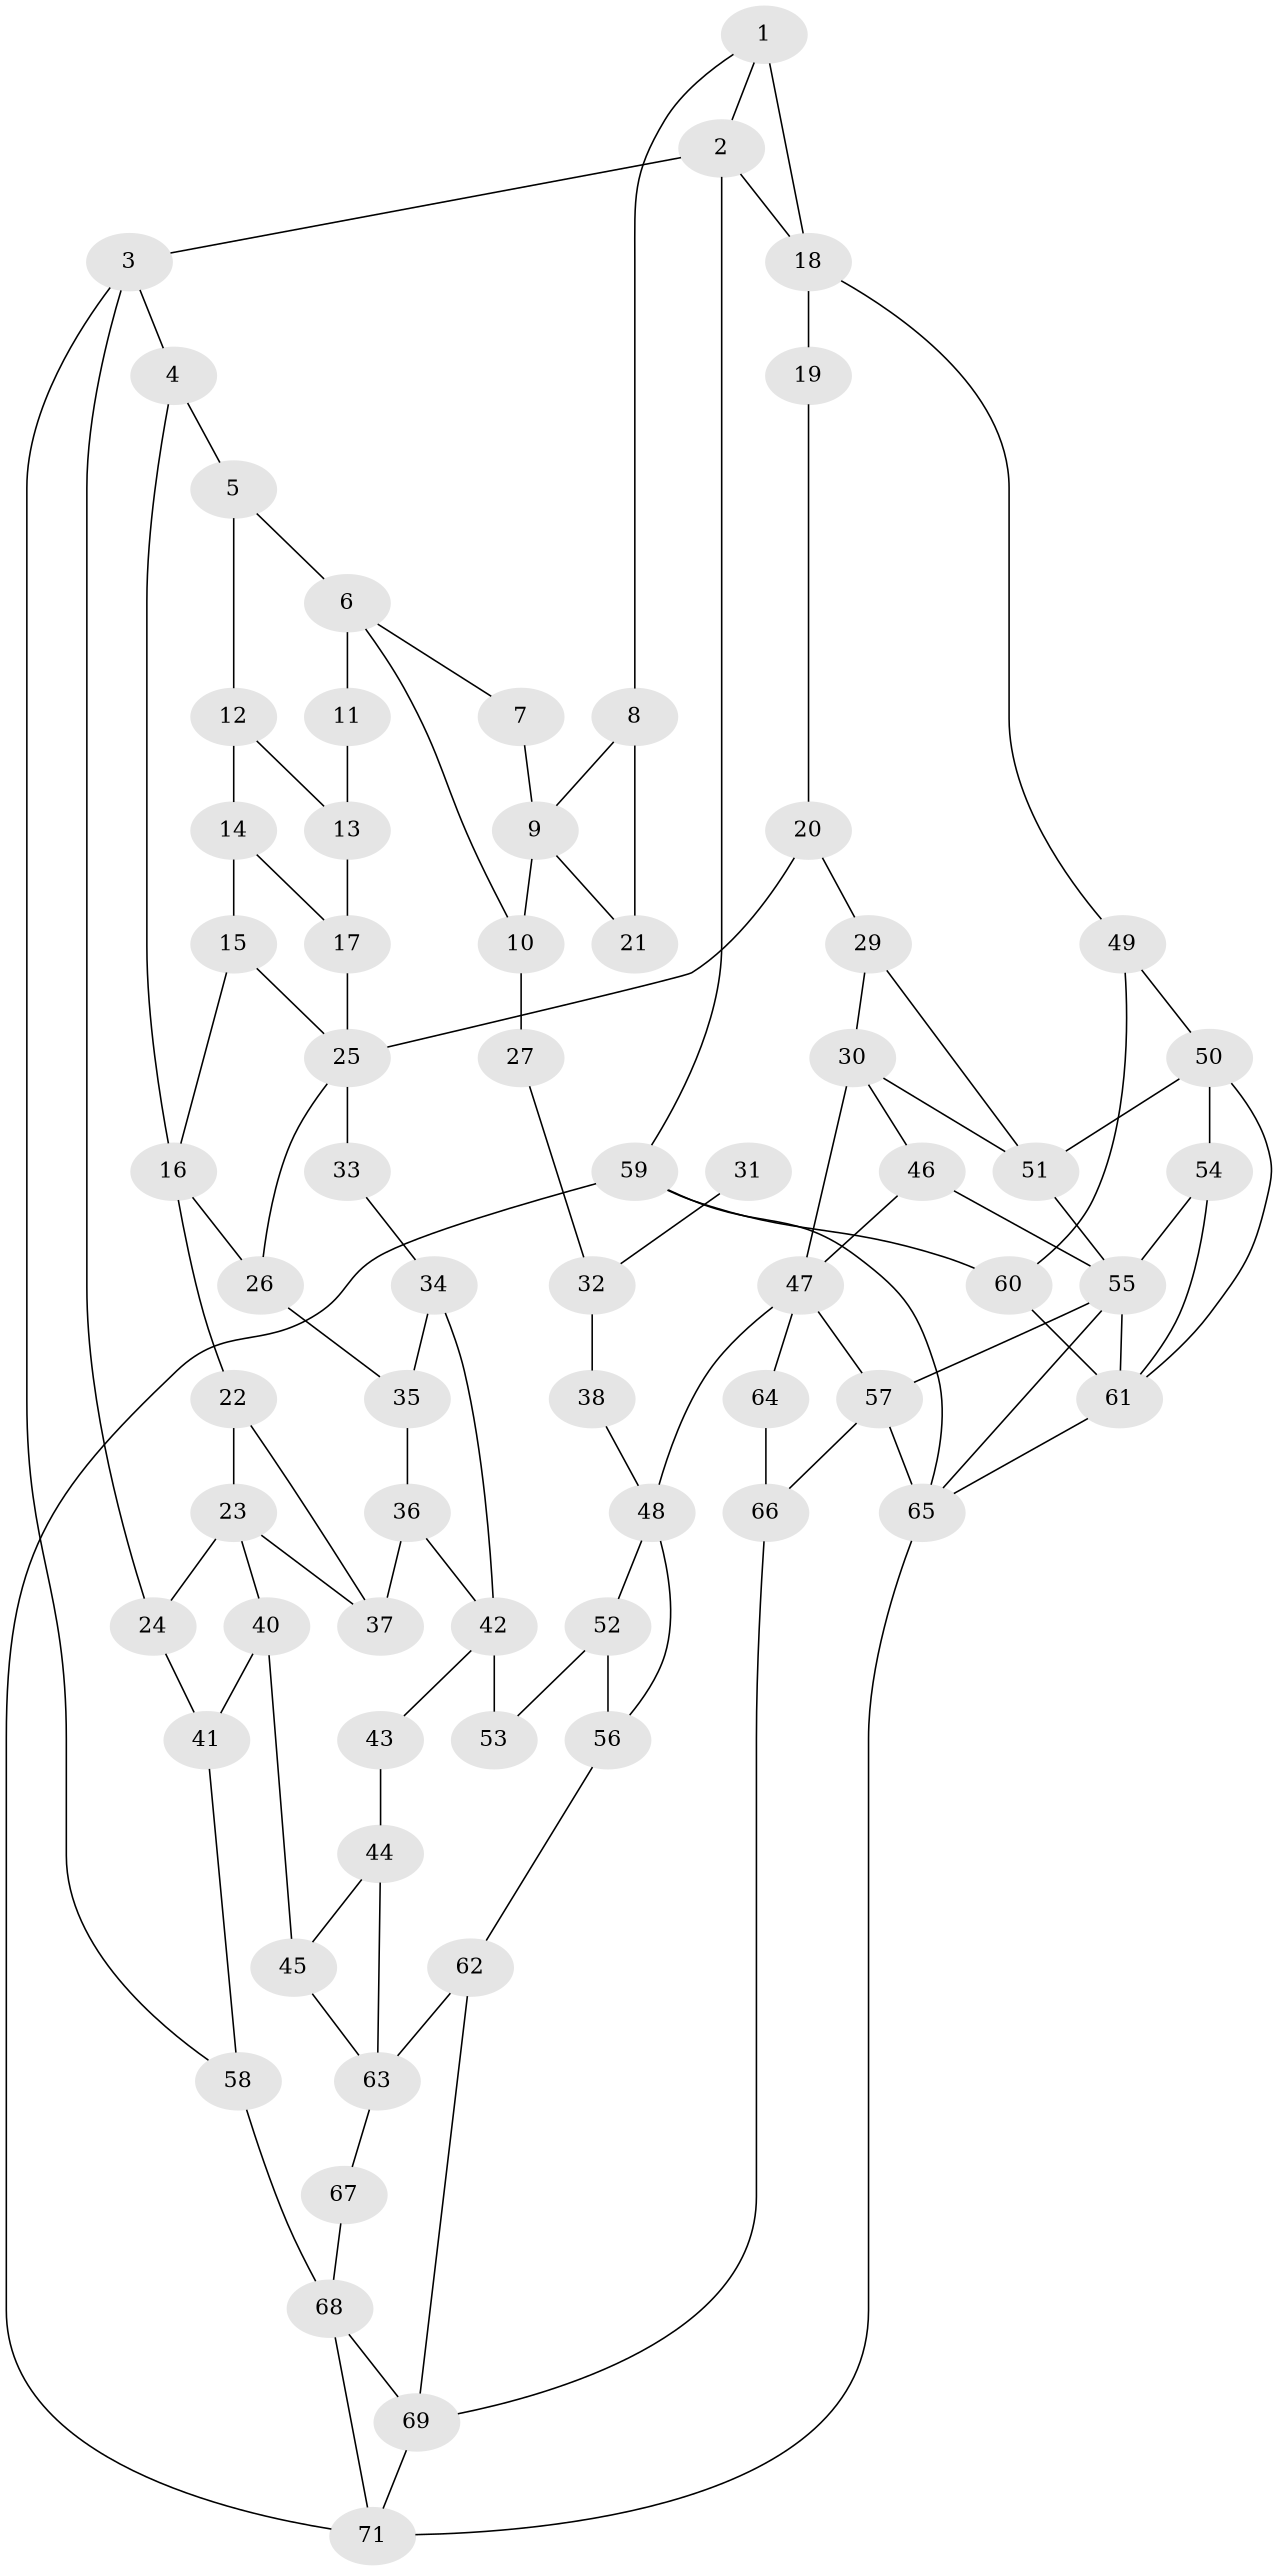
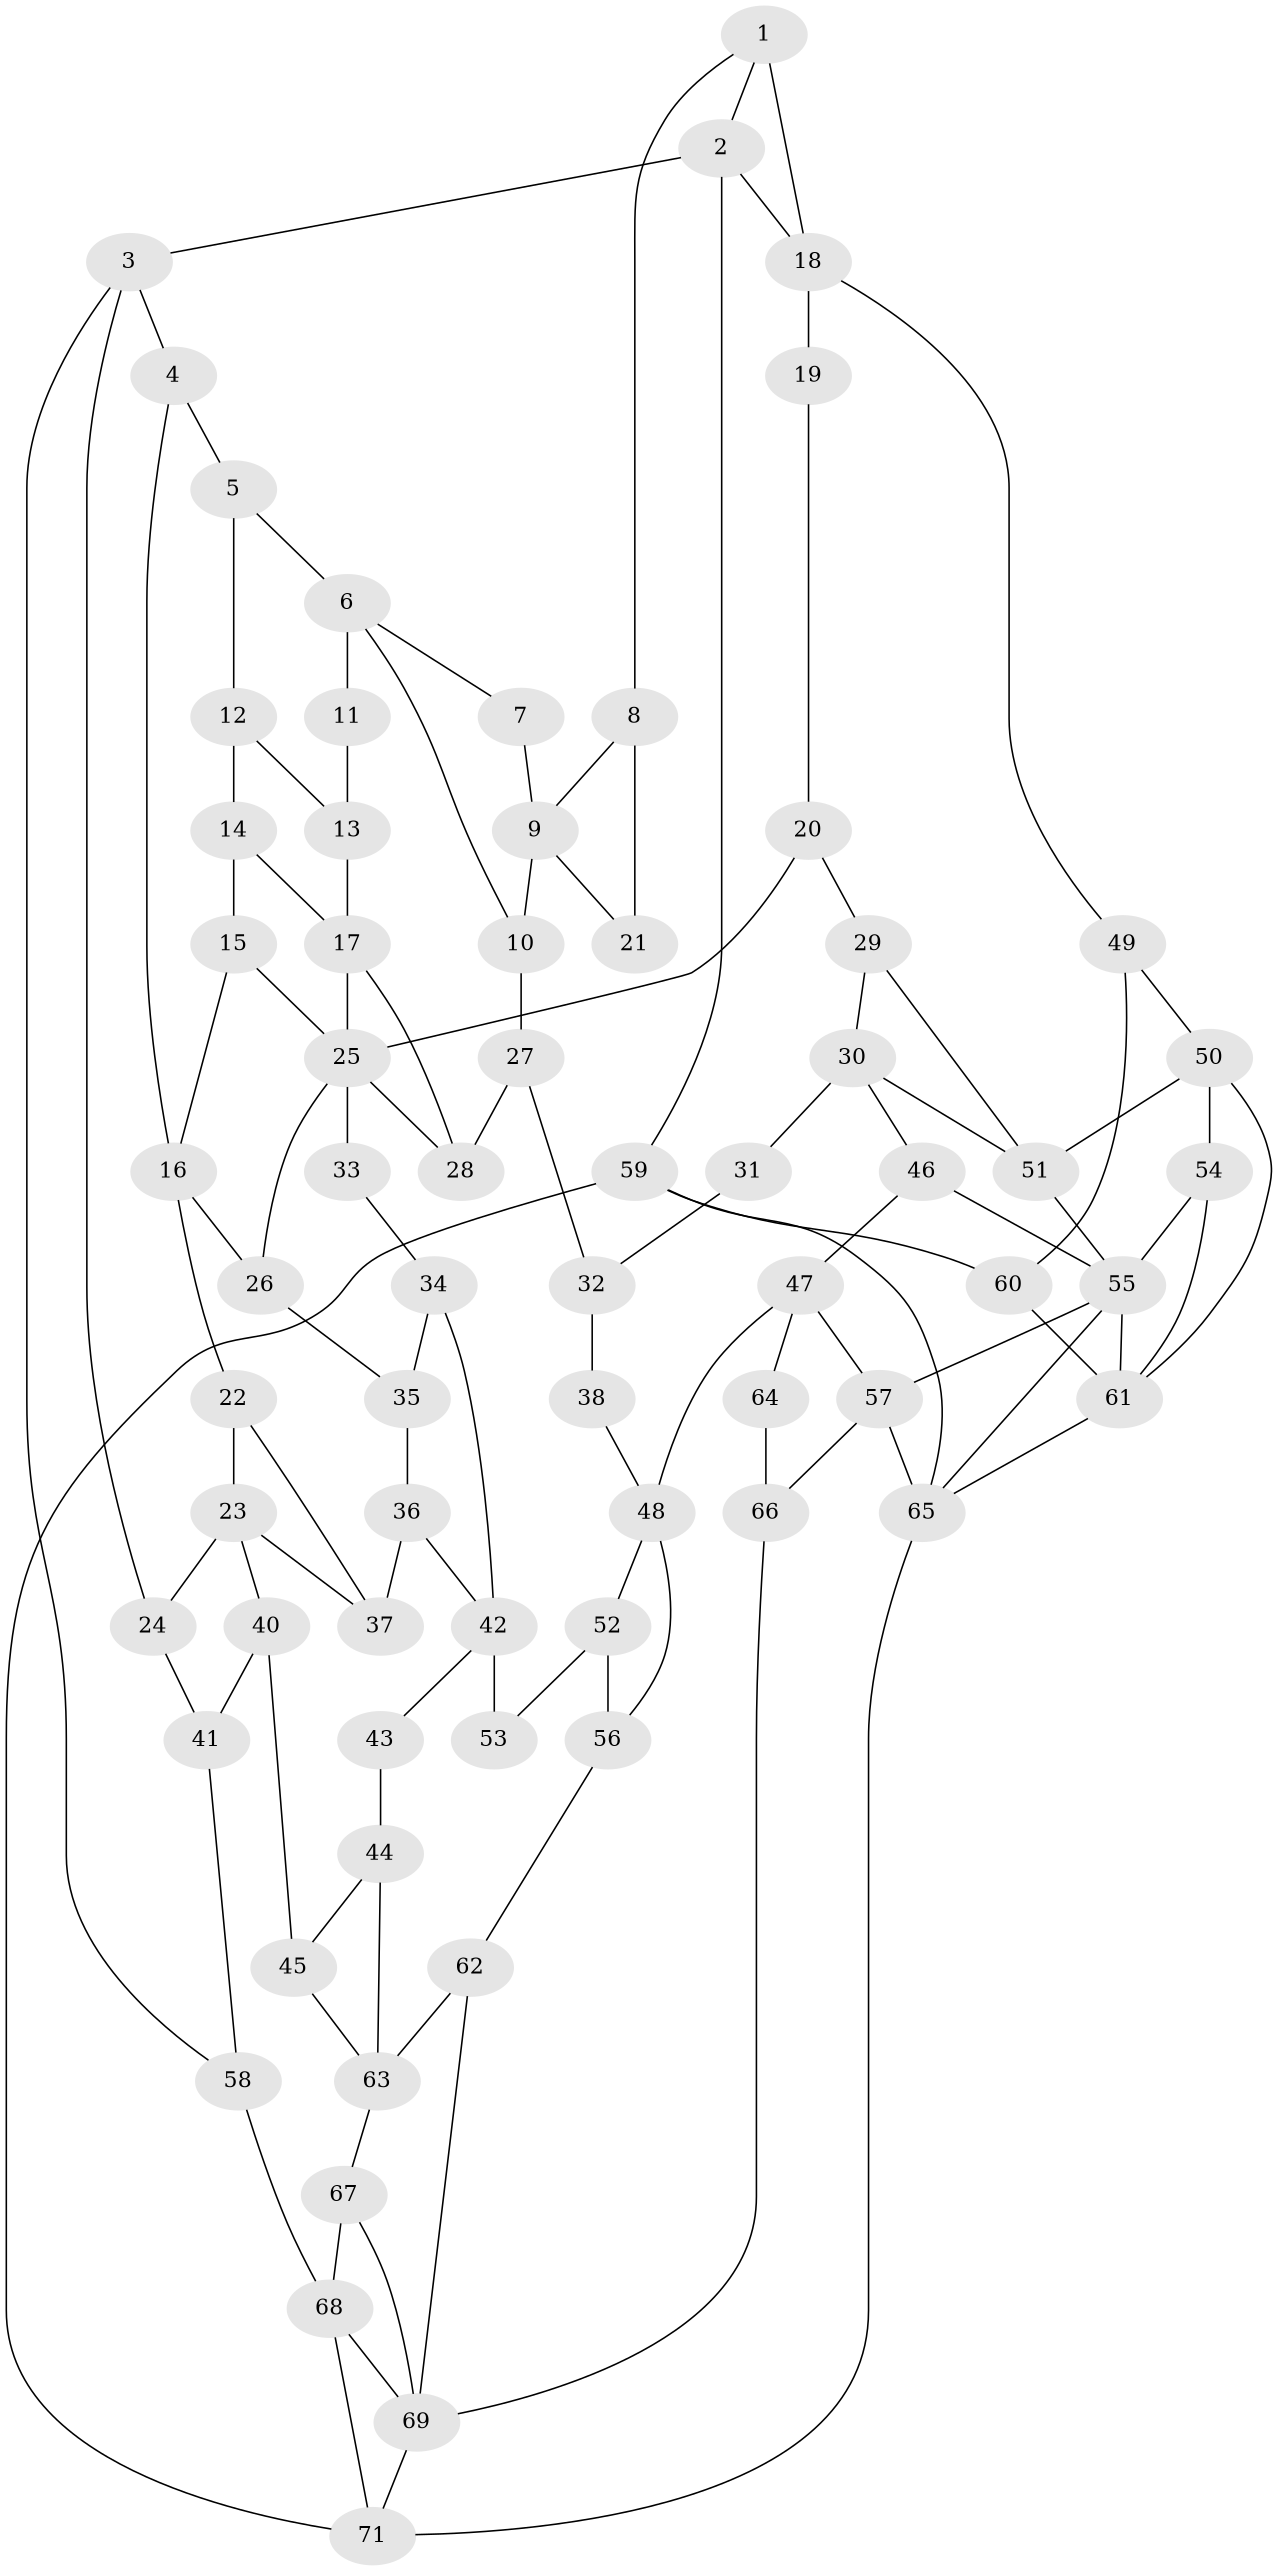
node "28": added
edge "30" -- "47": now "30" -- "31"
edge "67" -- "69": added
